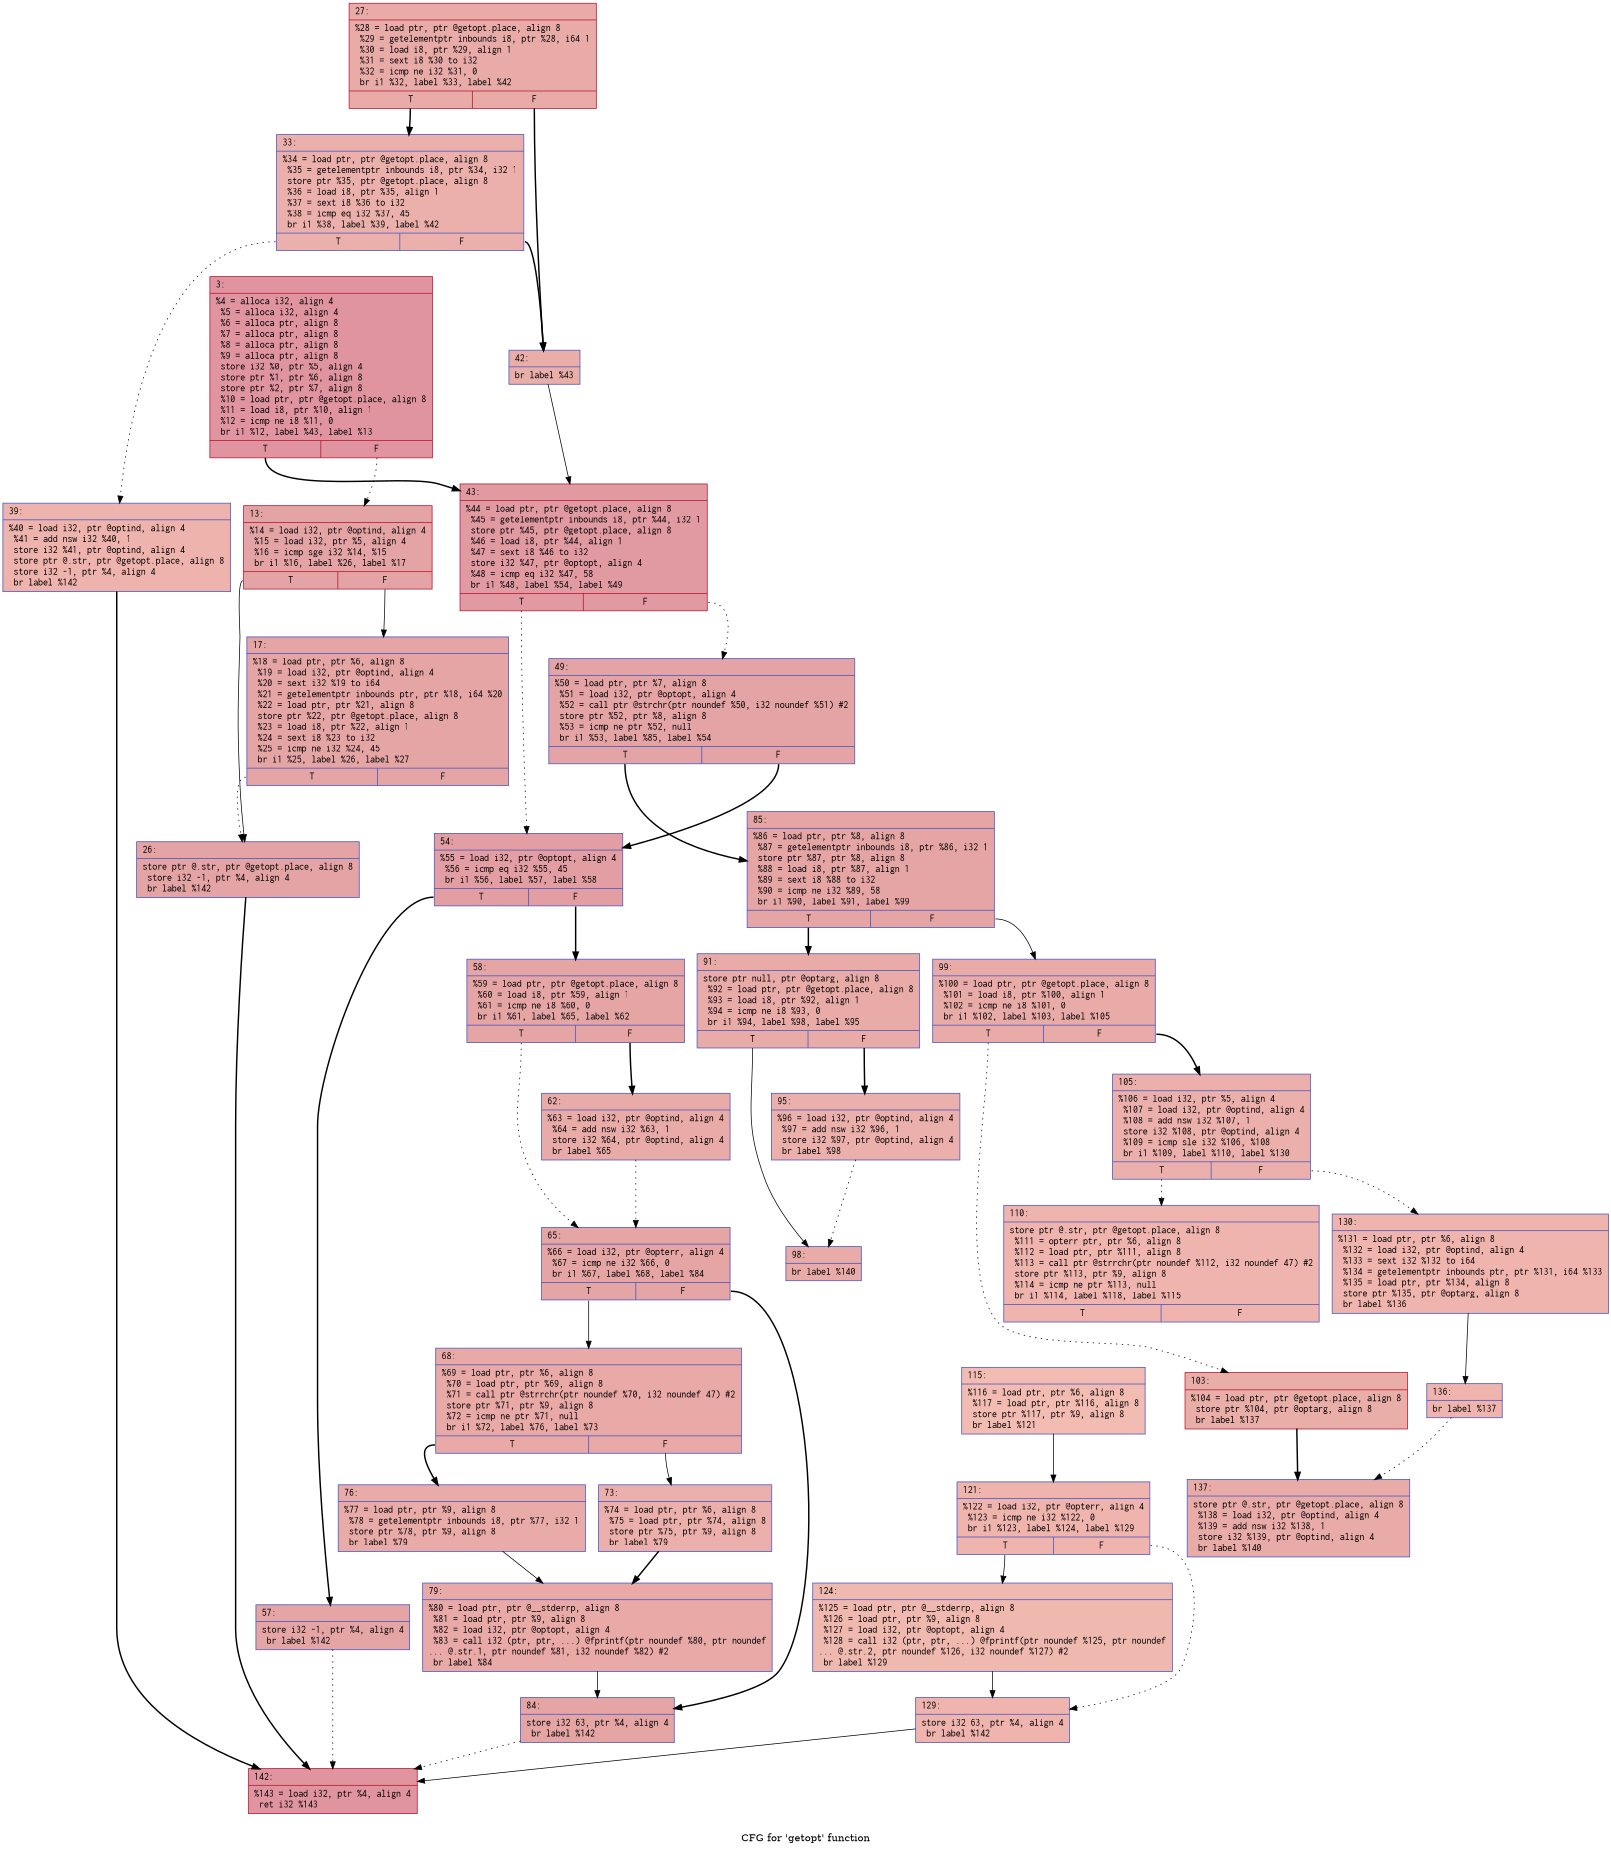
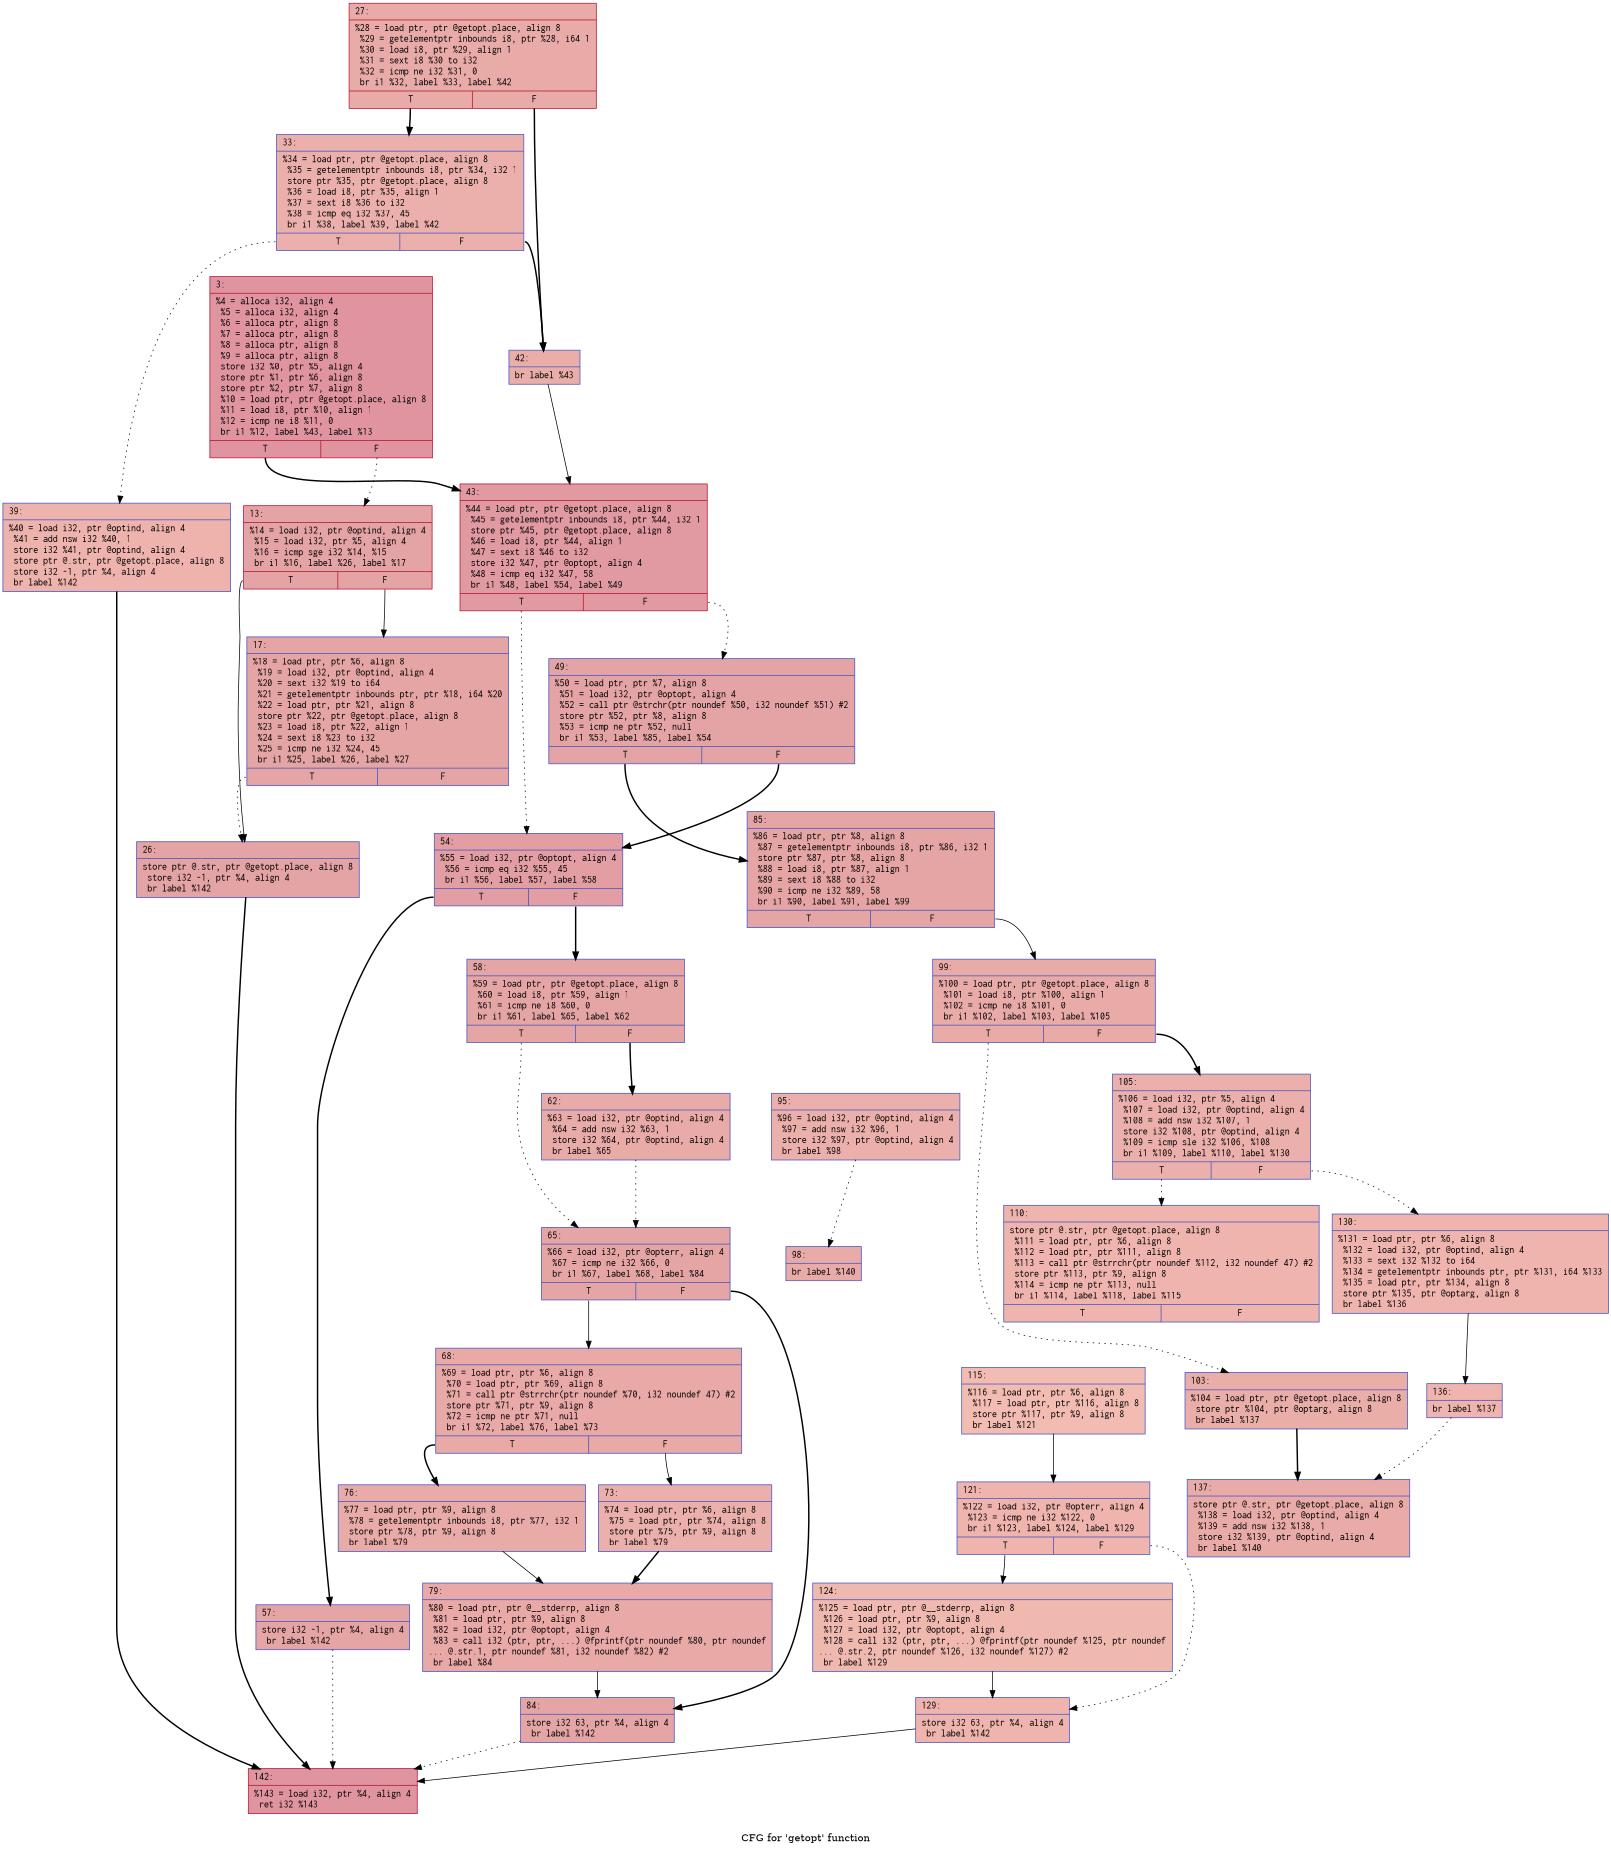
node "91:": removed
node "110:": text "%111 = opterr ptr, ptr %6, align 8" -> "%111 = load ptr, ptr %6, align 8"
node "103:": color #b70d28ff -> #3d50c3ff
